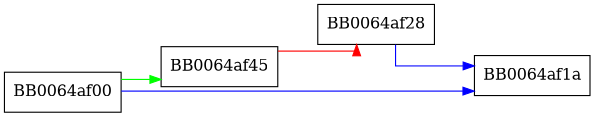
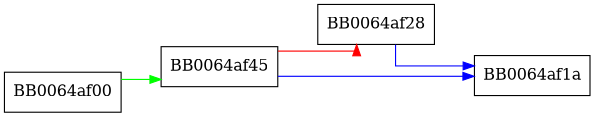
edge "BB0064af00" -> "BB0064af1a": now "BB0064af45" -> "BB0064af1a"
